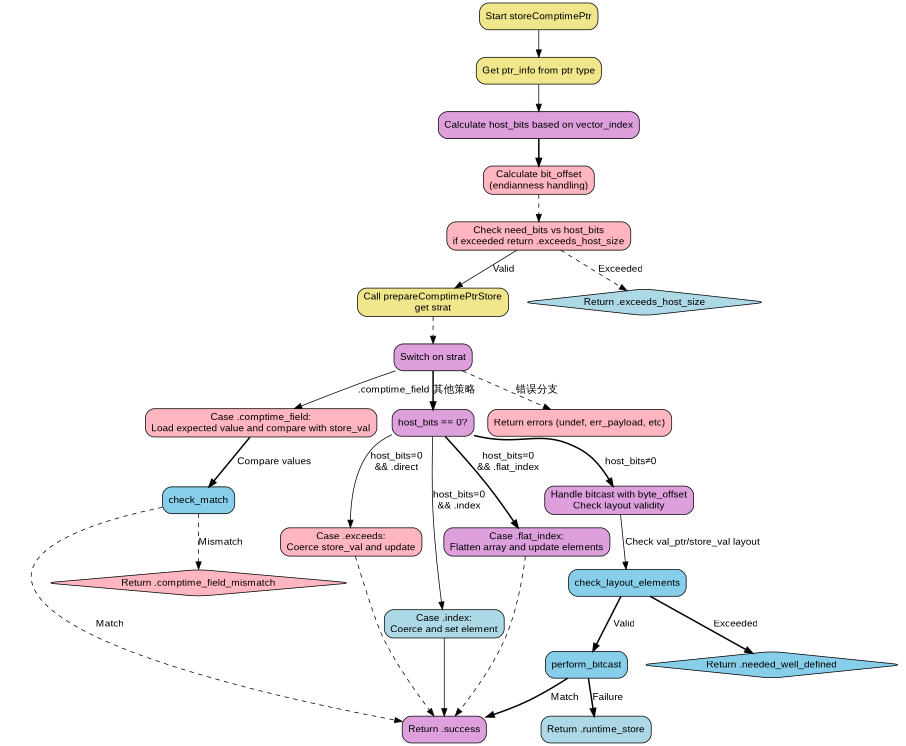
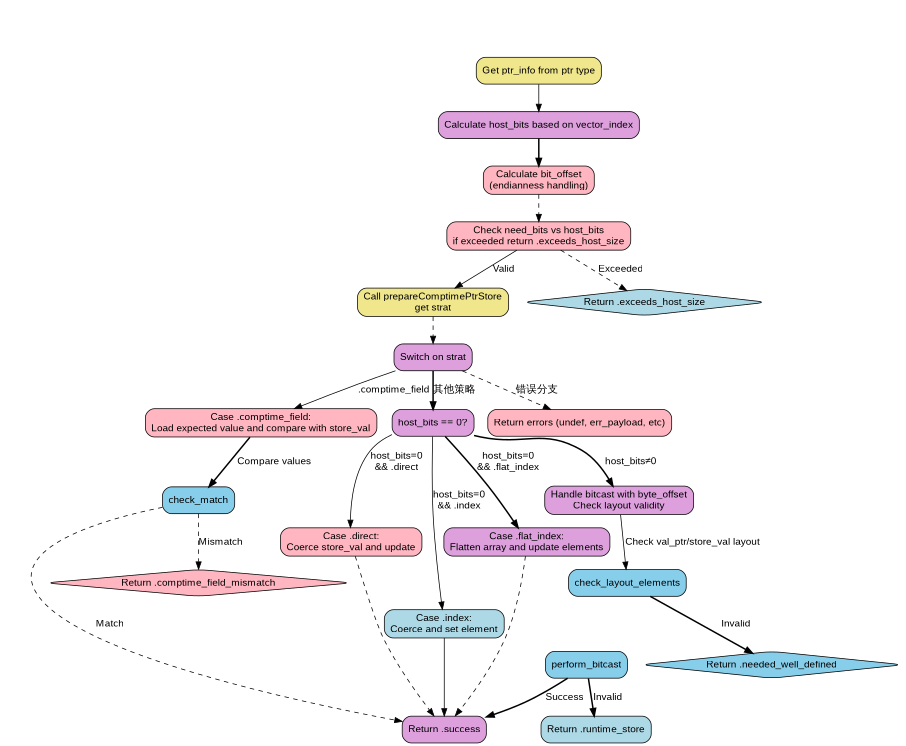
node "Start storeComptimePtr": removed
node "Case .exceeds: Coerce store_val and update": label "Case .exceeds: Coerce store_val and update" -> "Case .direct: Coerce store_val and update"
edge "check_layout_elements" -> "perform_bitcast": removed, label "Valid"
edge "check_layout_elements" -> "Return .needed_well_defined": label "Exceeded" -> "Invalid"
edge "perform_bitcast" -> "Return .success": label "Match" -> "Success"
edge "perform_bitcast" -> "Return .runtime_store": label "Failure" -> "Invalid"
